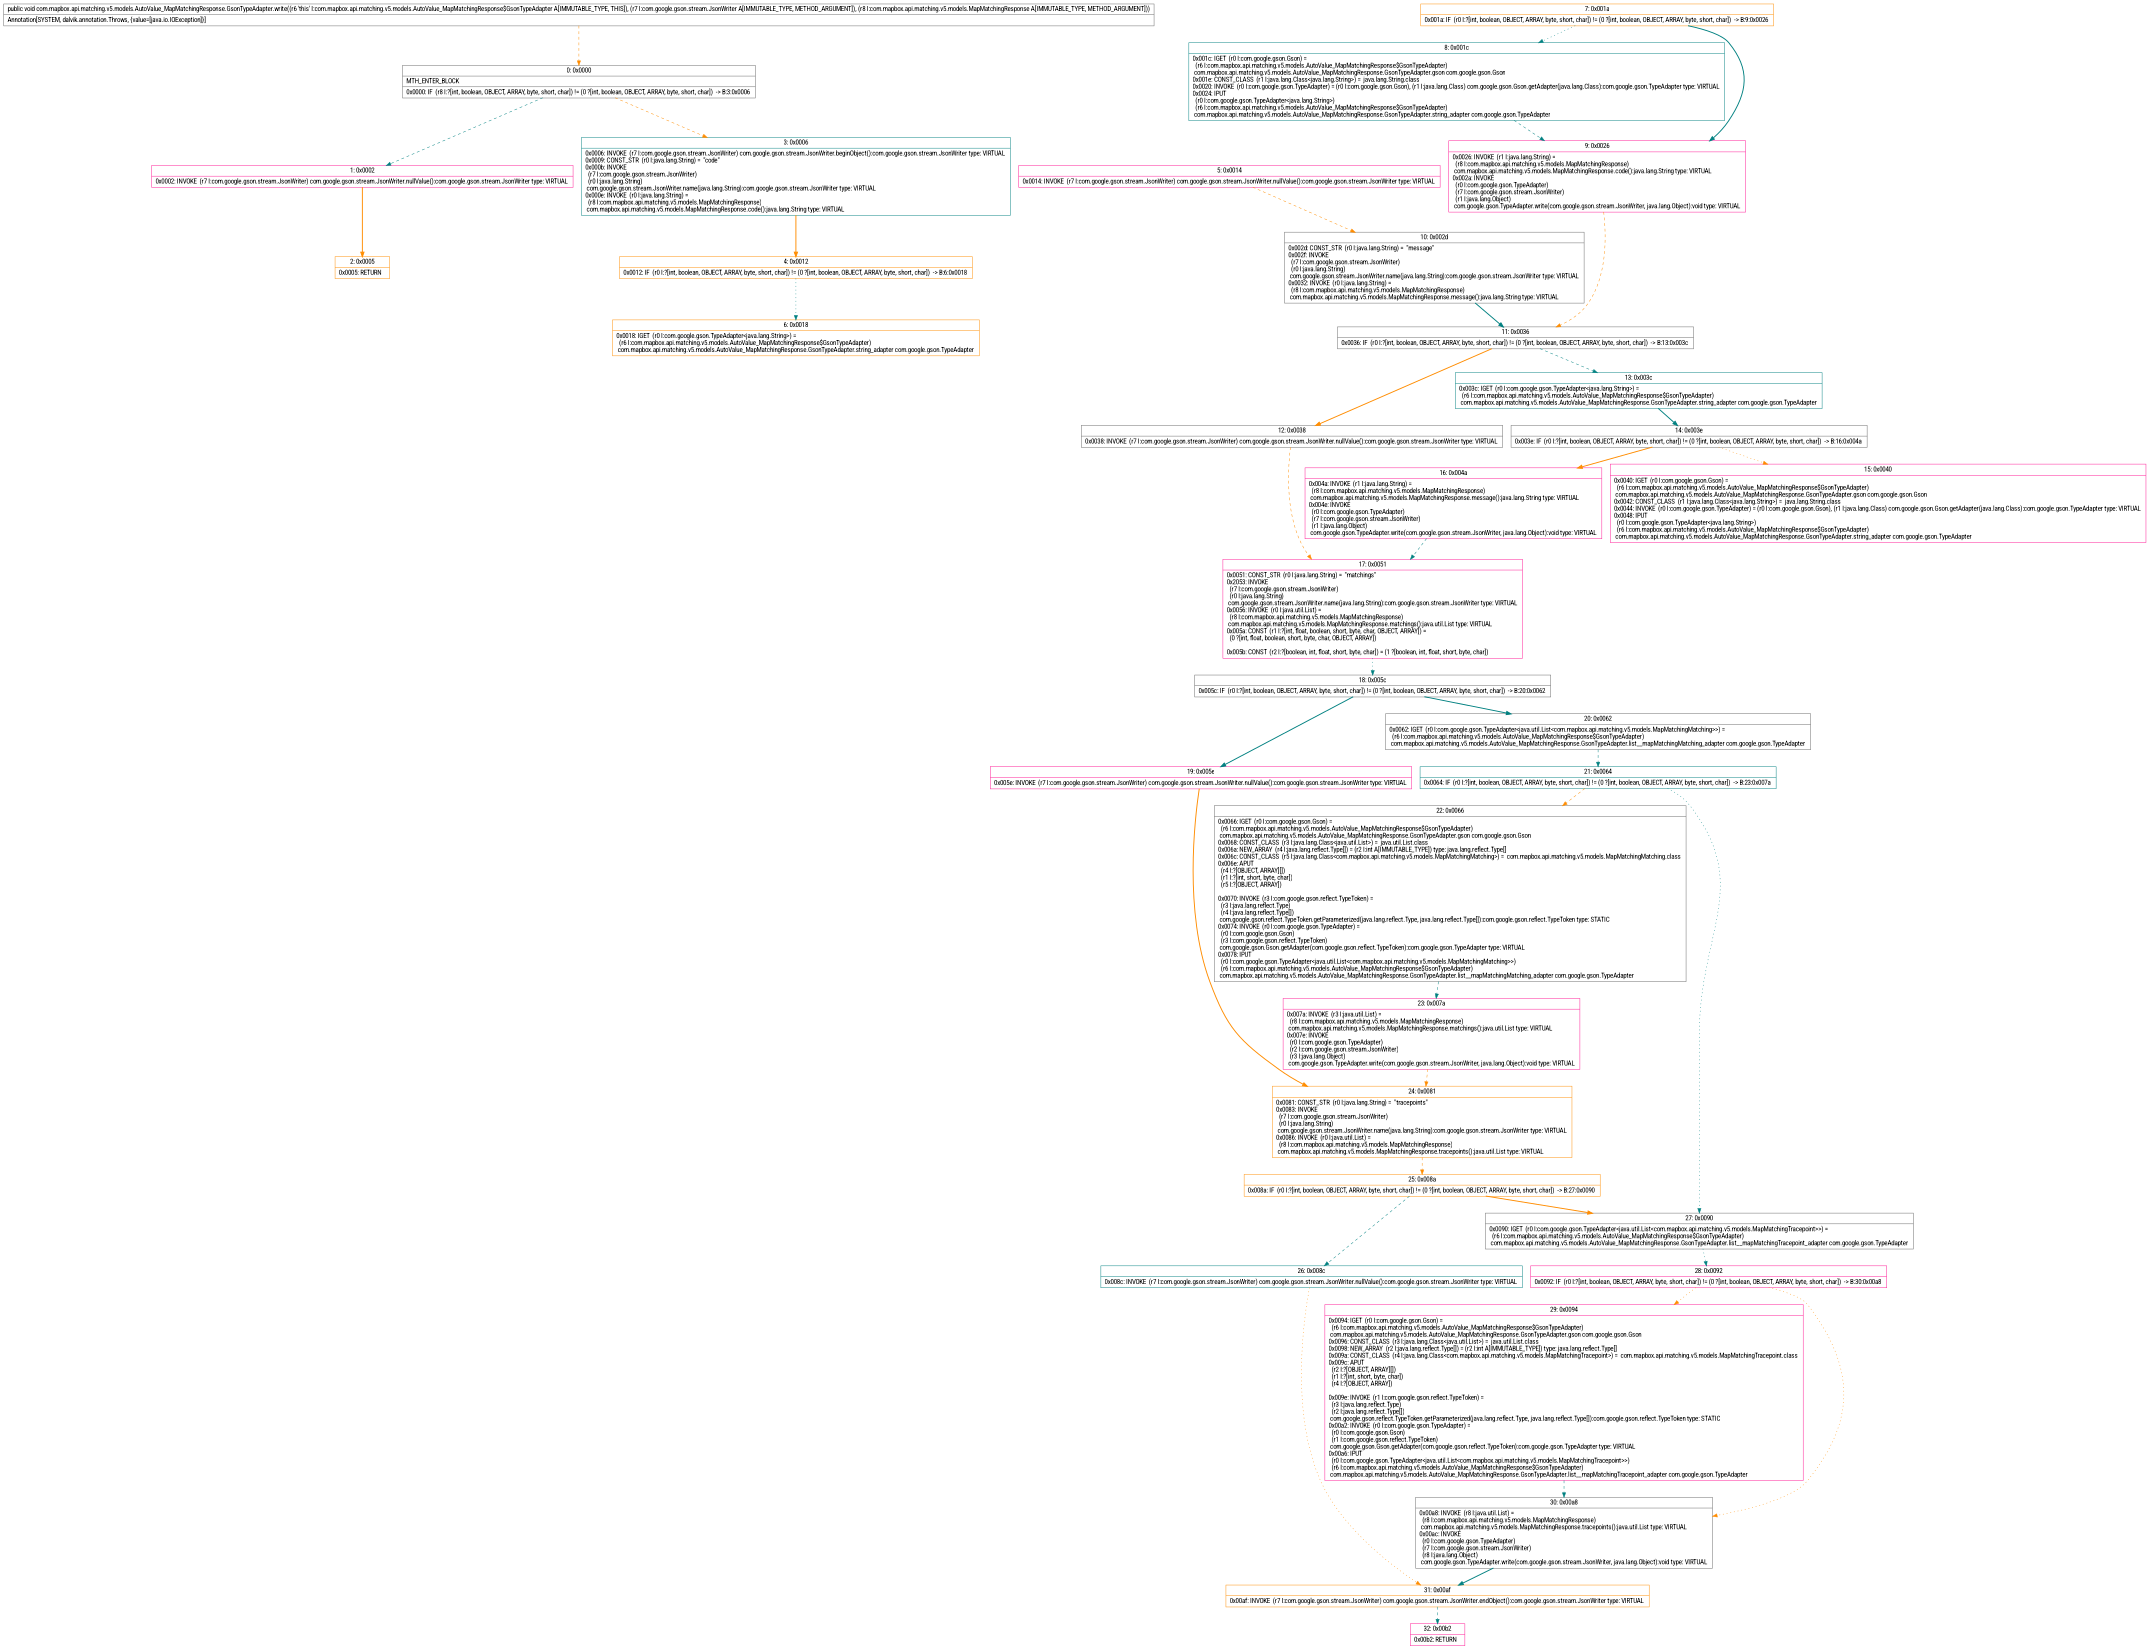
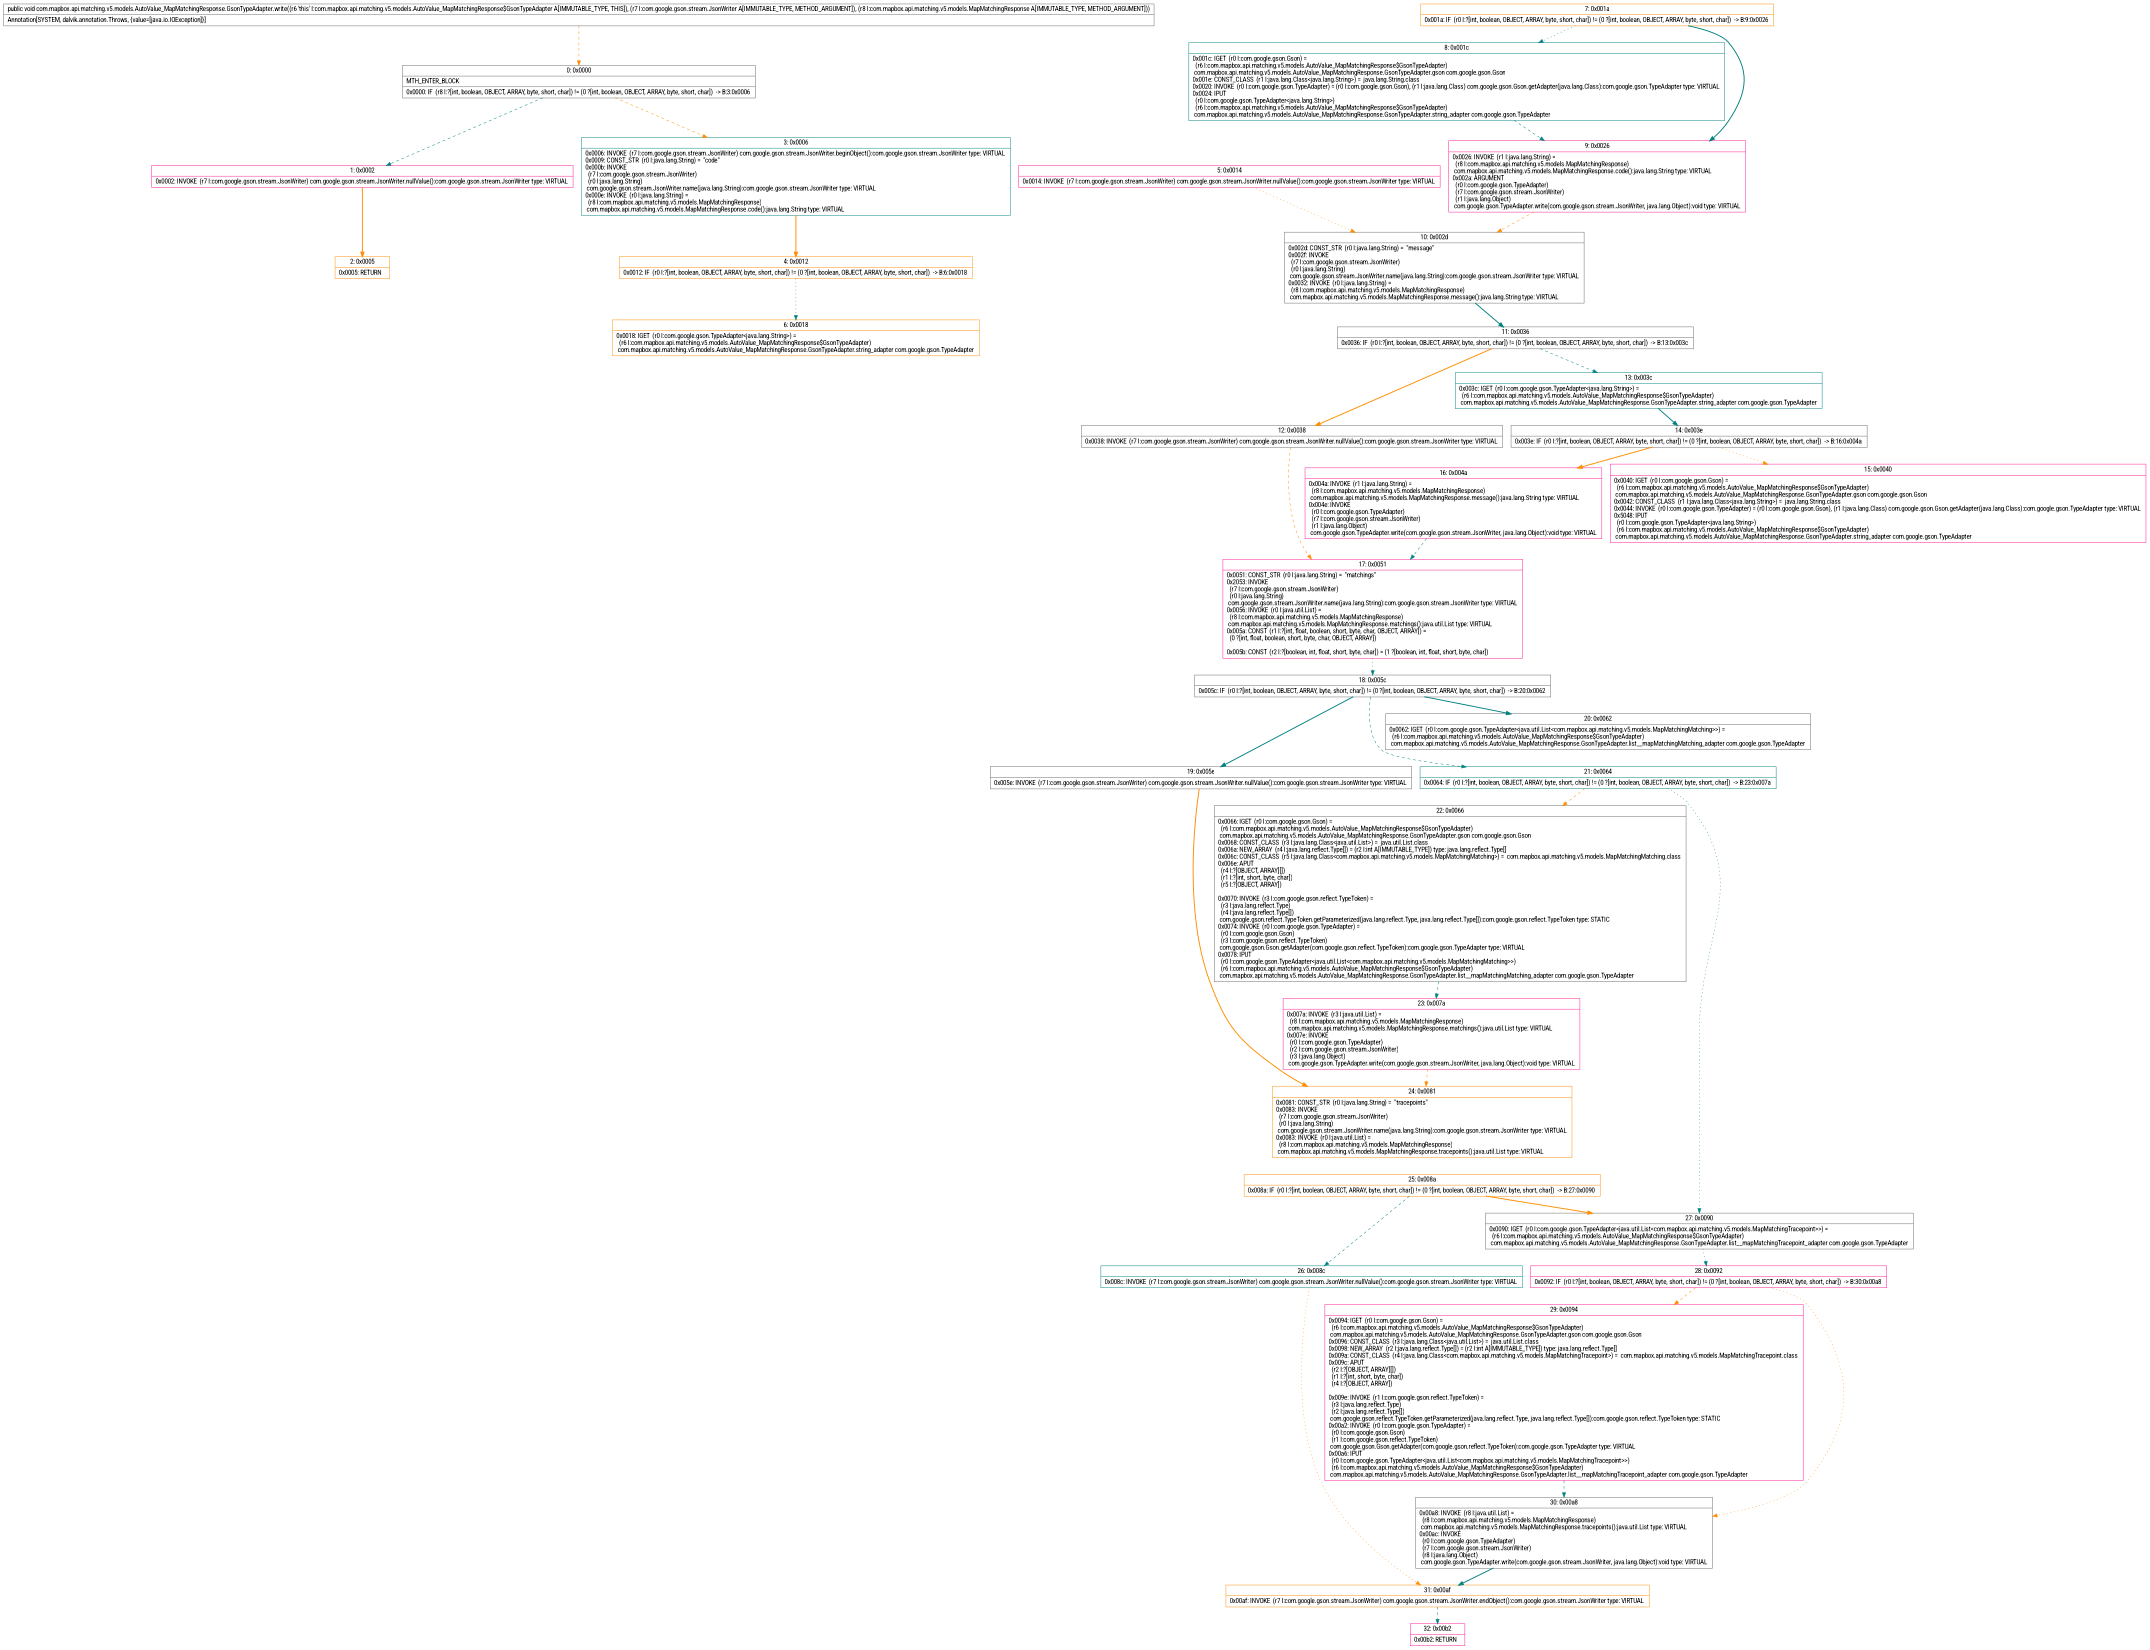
node "9: 0x0026": text "0x002a: INVOKE" -> "0x002a: ARGUMENT"
edge "5: 0x0014" -> "10: 0x002d": style dashed -> dotted
edge "9: 0x0026" -> "11: 0x0036": now "9: 0x0026" -> "10: 0x002d"
node "15: 0x0040": text "0x0048: IPUT" -> "0x5048: IPUT"
edge "20: 0x0062" -> "21: 0x0064": now "18: 0x005c" -> "21: 0x0064"
node "19: 0x005e": color deeppink -> gray40
node "24: 0x0081": text "0x0086: INVOKE  (r0 I:java.util.List) =" -> "0x0083: INVOKE  (r0 I:java.util.List) ="
edge "24: 0x0081" -> "25: 0x008a": removed
edge "28: 0x0092" -> "29: 0x0094": style dotted -> dashed
